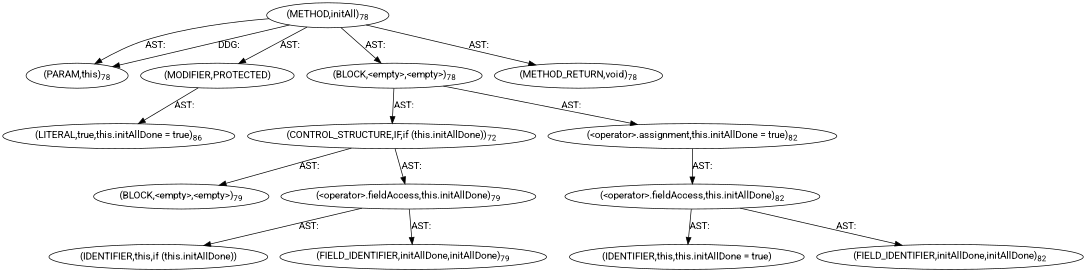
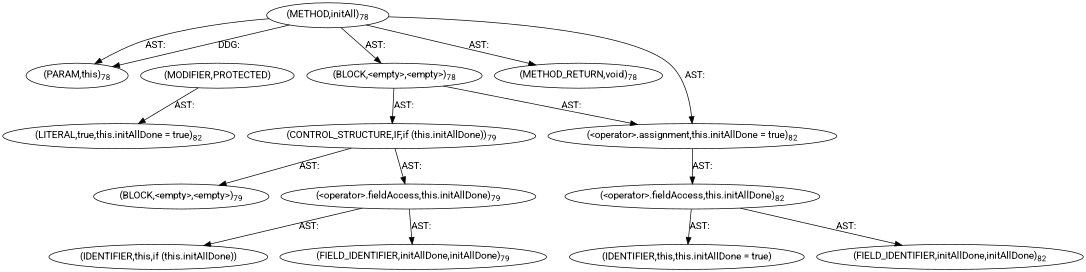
edge "(METHOD,initAll)" -> "(MODIFIER,PROTECTED)": now "(METHOD,initAll)" -> "(<operator>.assignment,this.initAllDone = true)"
node "(LITERAL,true,this.initAllDone = true)": text "86" -> "82"
node "(CONTROL_STRUCTURE,IF,if (this.initAllDone))": text "72" -> "79"
